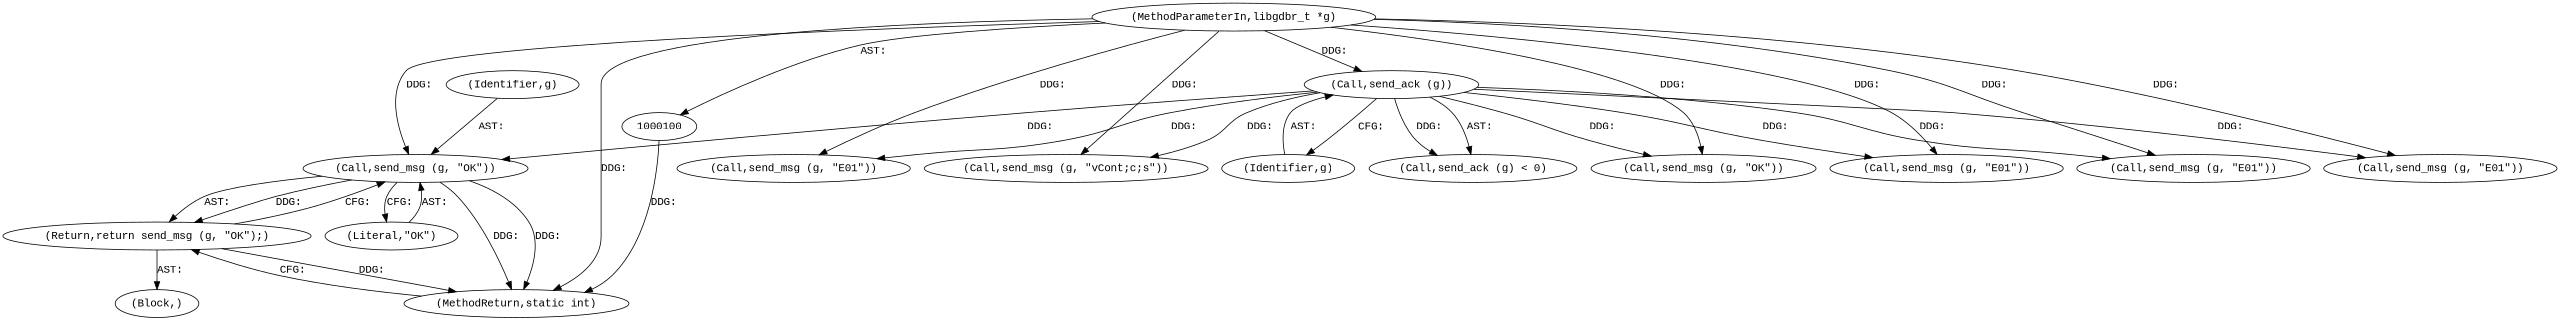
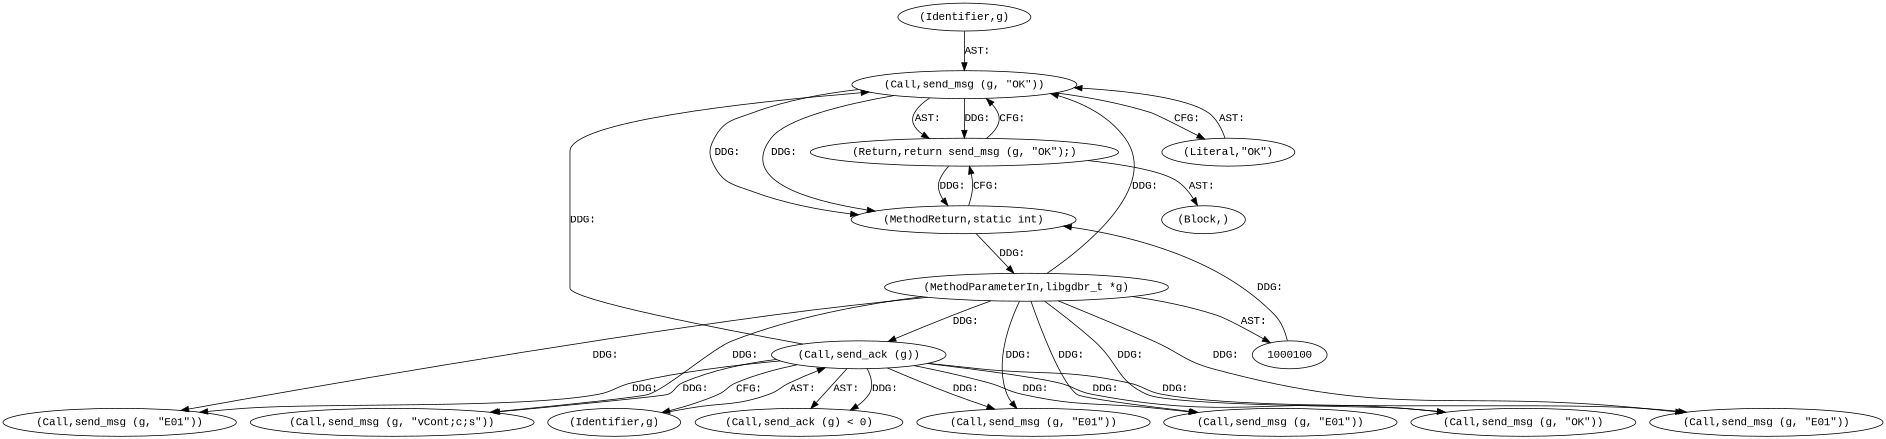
edge "(MethodParameterIn,libgdbr_t *g)" -> "(MethodReturn,static int)": reversed
